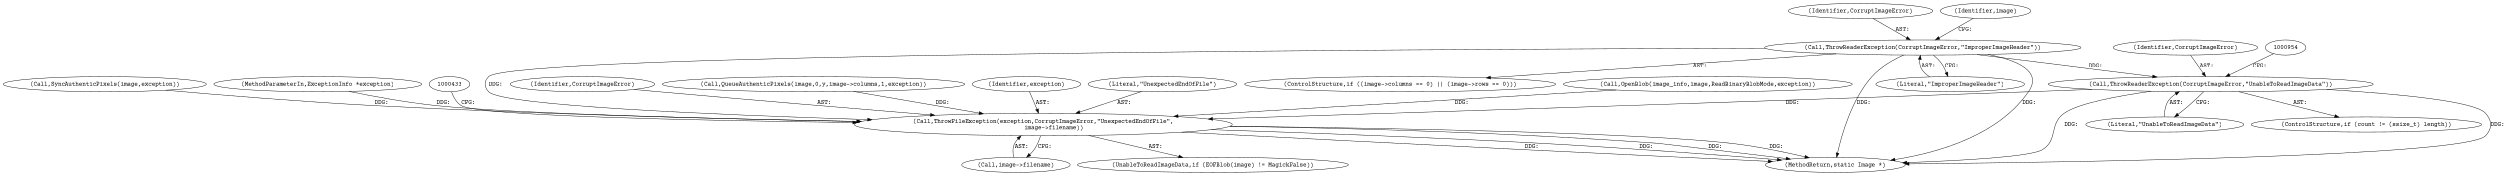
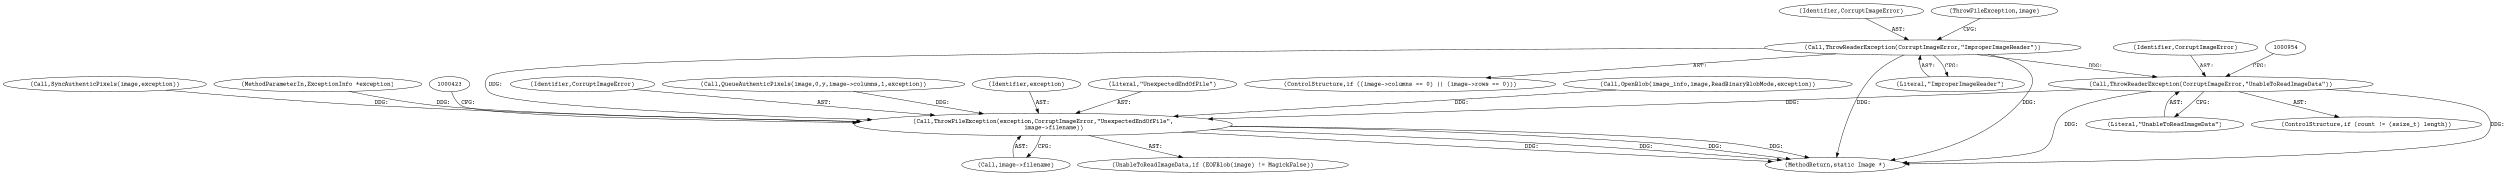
node "(Identifier,image)": label "(Identifier,image)" -> "(ThrowFileException,image)"
node "1000433": label "1000433" -> "1000423"
